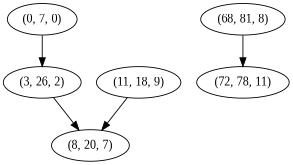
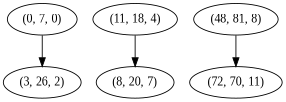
node "(68, 81, 8)": label "(68, 81, 8)" -> "(48, 81, 8)"
node "(11, 18, 9)": label "(11, 18, 9)" -> "(11, 18, 4)"
node "(72, 78, 11)": label "(72, 78, 11)" -> "(72, 70, 11)"
edge "(3, 26, 2)" -> "(8, 20, 7)": removed
